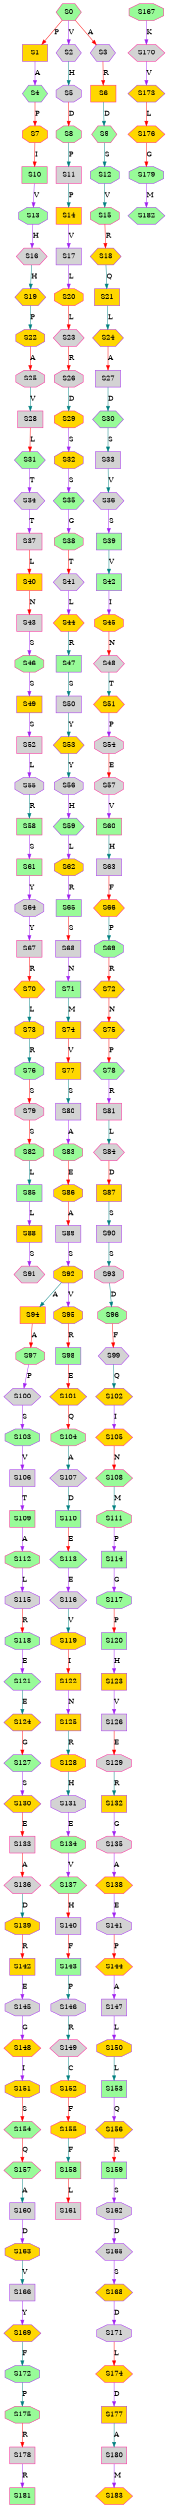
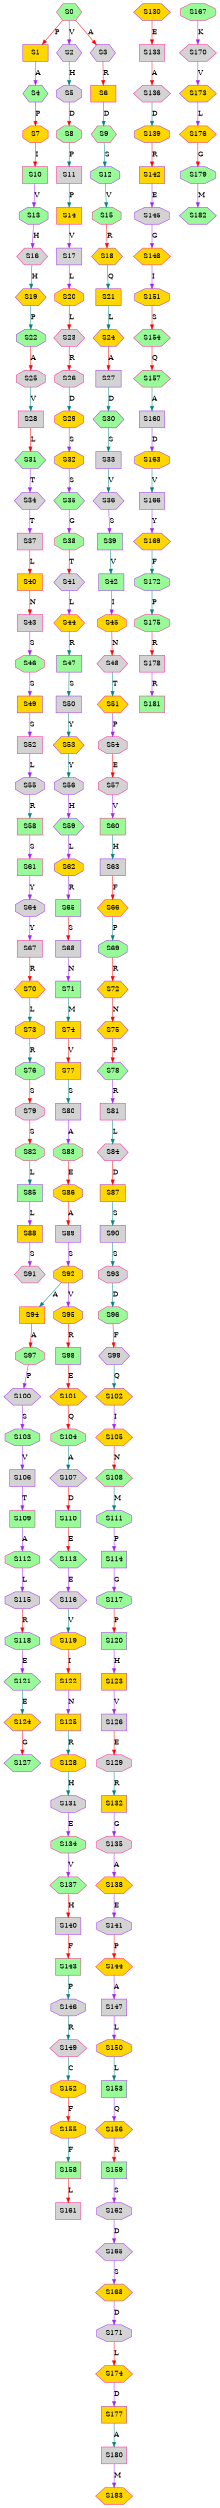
edge "S173" -> "S176": color red -> purple
node "S22": fillcolor gold -> palegreen
edge "S107" -> "S110": color teal -> red
node "S111": color deeppink -> purple
edge "S127" -> "S130": removed, label "S"
node "S143": color purple -> deeppink
